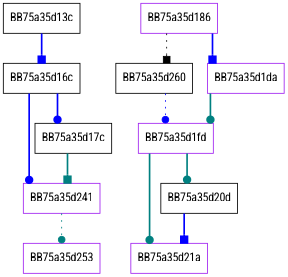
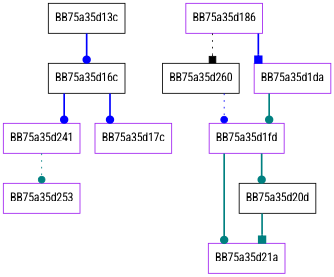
edge "BB75a35d13c" -> "BB75a35d16c": arrowhead box -> dot
node "BB75a35d17c": color black -> purple
edge "BB75a35d17c" -> "BB75a35d241": removed
edge "BB75a35d20d" -> "BB75a35d21a": color blue -> teal
